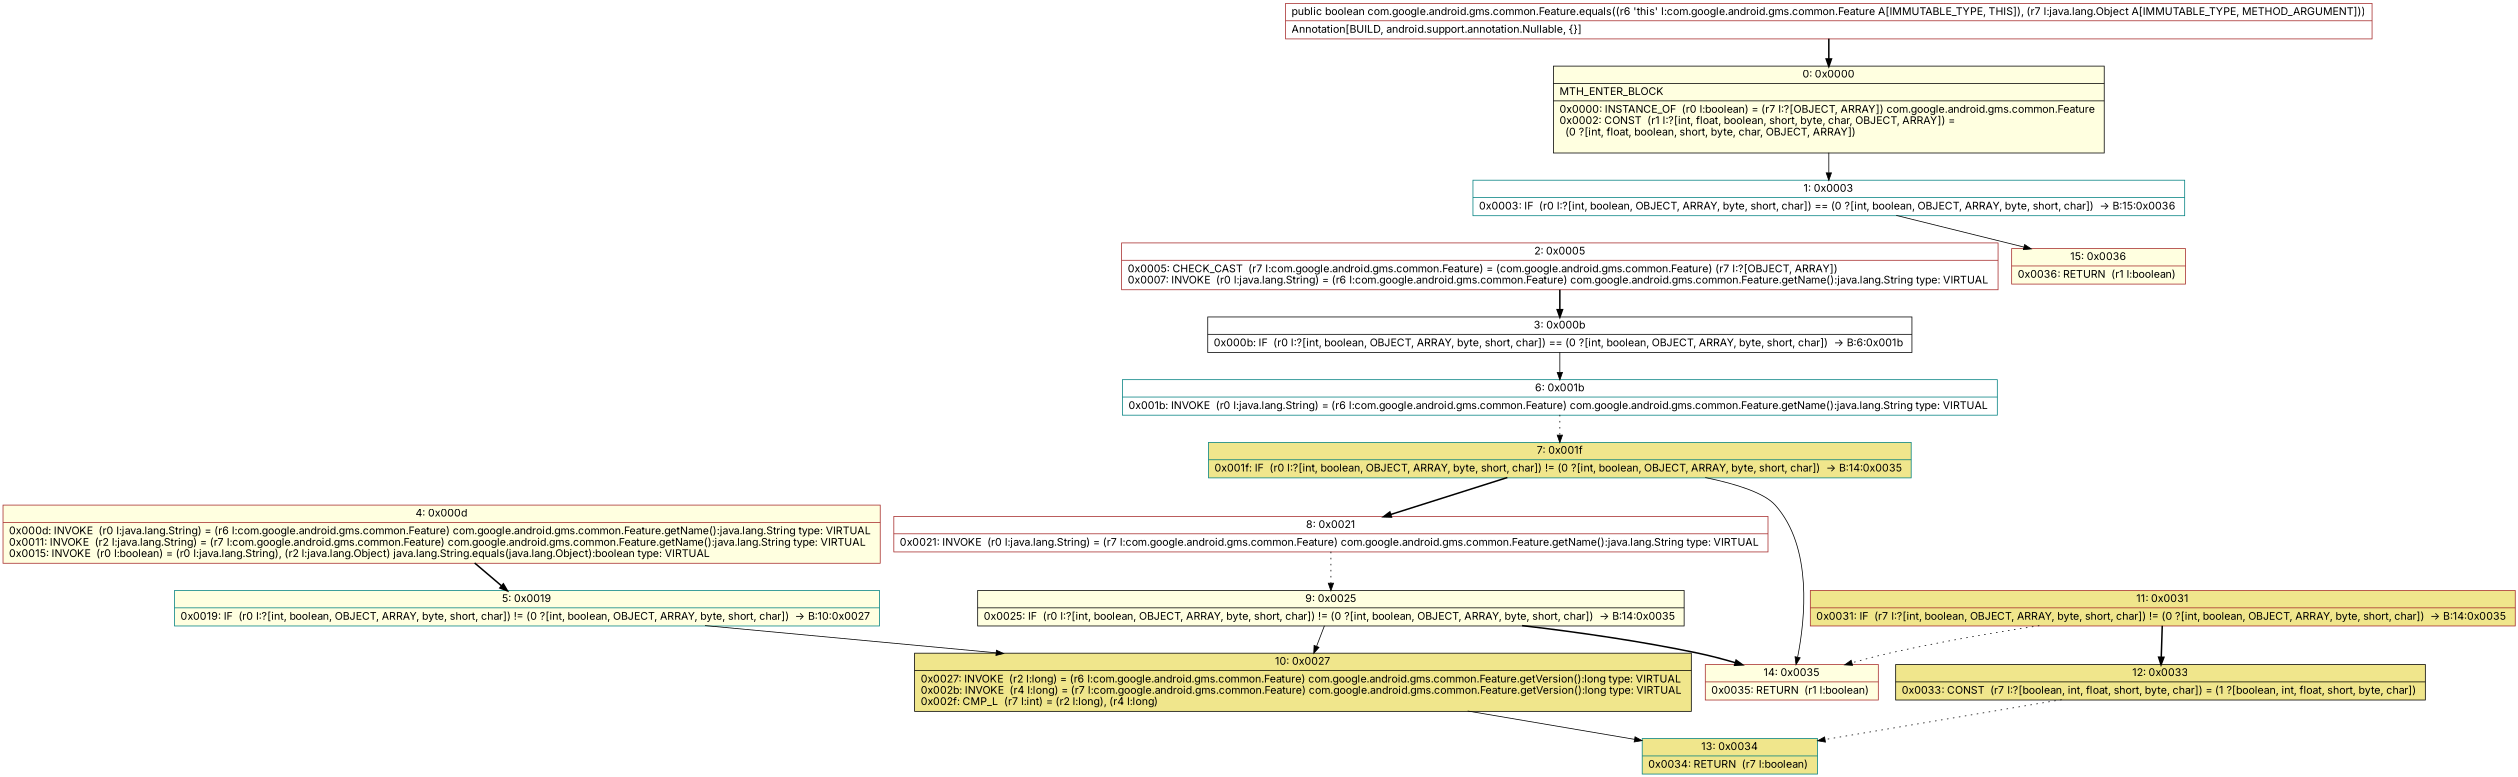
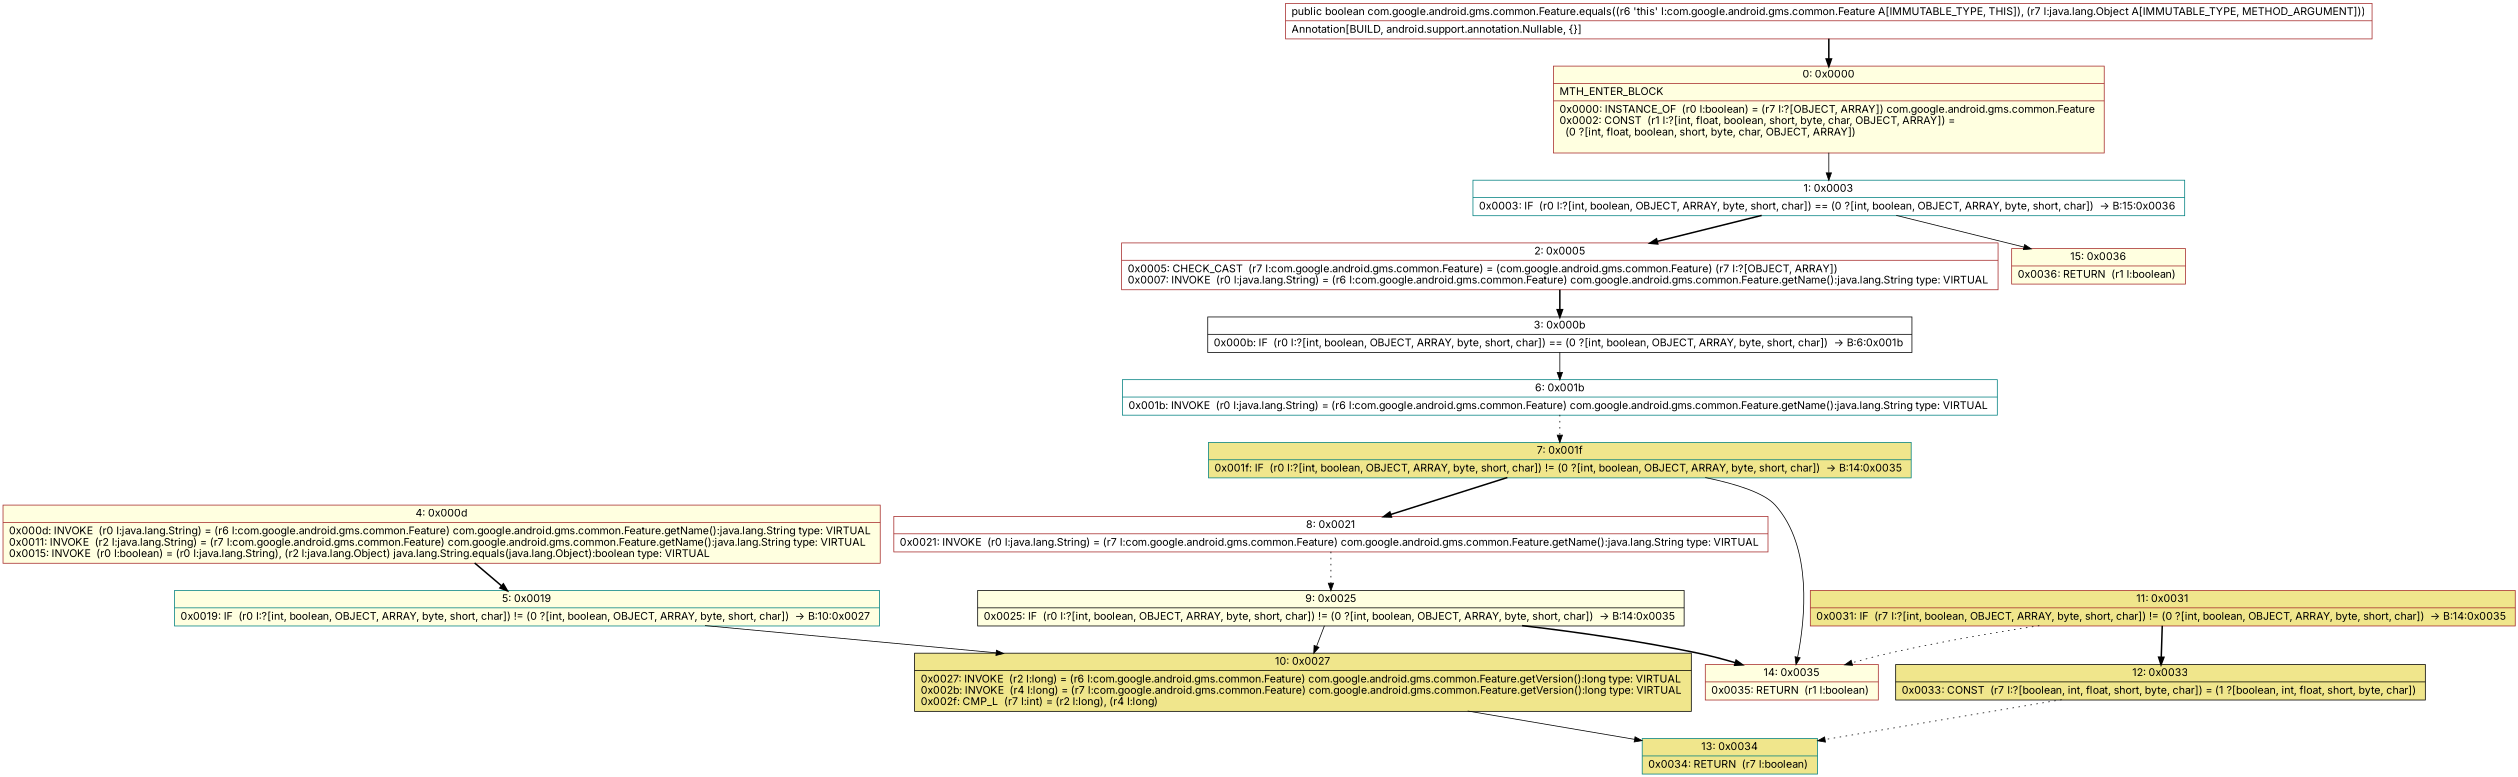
node "0: 0x0000": color black -> brown
edge "1: 0x0003" -> "2: 0x0005": added
